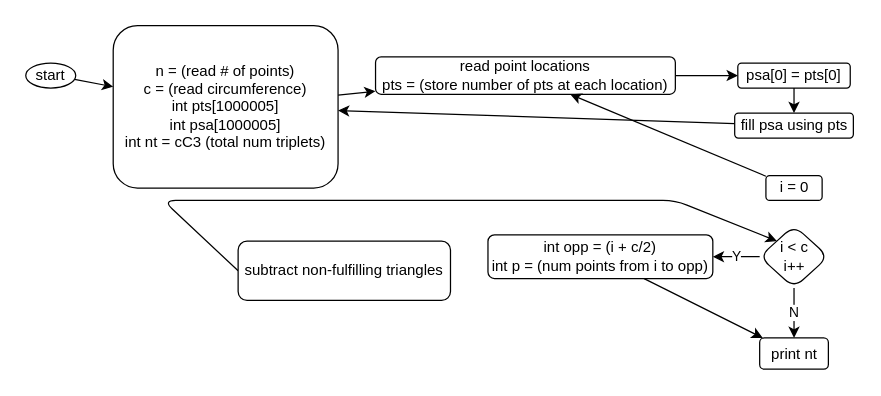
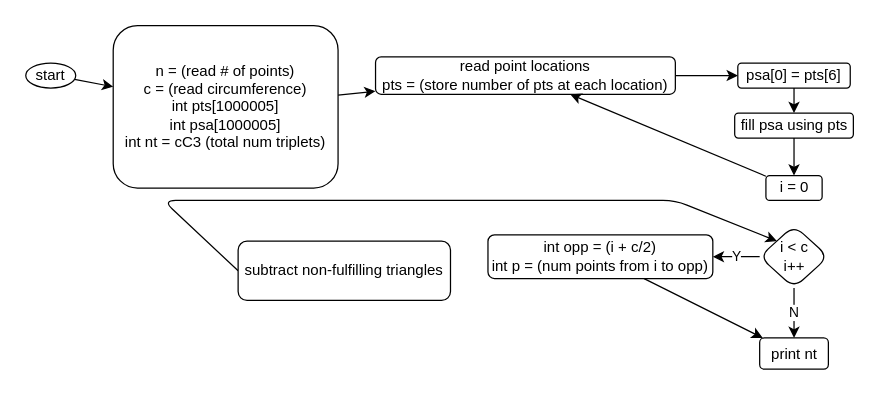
node "psa[0] = pts[0]": label "psa[0] = pts[0]" -> "psa[0] = pts[6]"
edge "fill psa using pts" -> "n = (read # of points) c = (read circumference) int pts[1000005] int psa[1000005] int nt = cC3 (total num triplets)": now "fill psa using pts" -> "i = 0"
